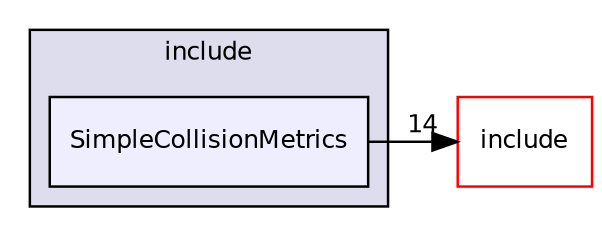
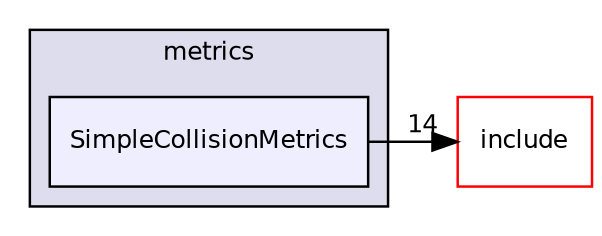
cluster "include": label "include" -> "metrics"
